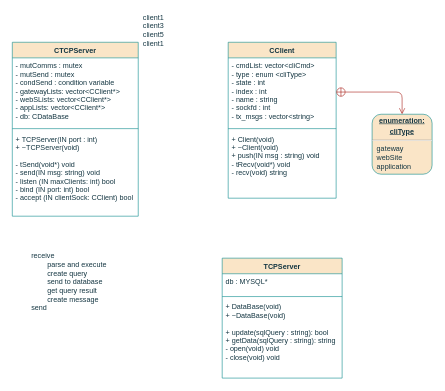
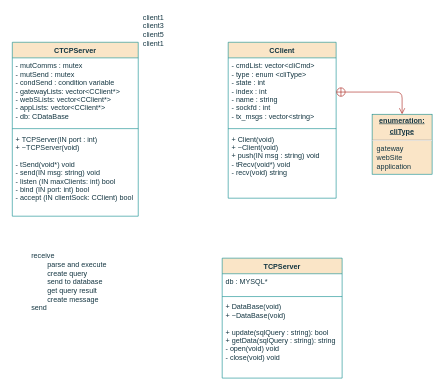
node "enumeration: cliType gateway webSite application": shape rounded rectangle -> rectangle
